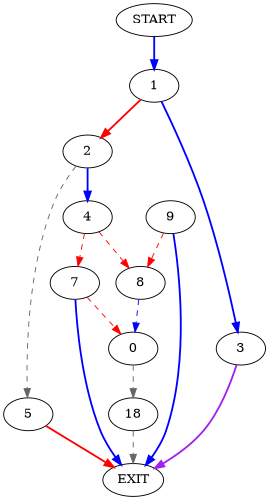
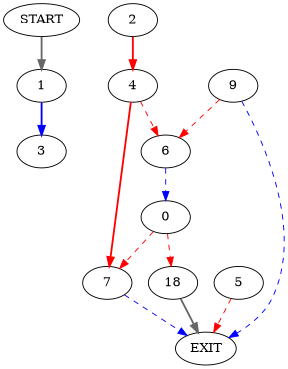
edge "START" -> "1": color blue -> gray40
edge "1" -> "2": removed
edge "2" -> "4": color blue -> red
edge "4" -> "7": style dashed -> bold
edge "2" -> "5": removed
node "8": label "8" -> "6"
edge "7" -> "0": reversed
edge "9" -> "EXIT": style bold -> dashed
edge "0" -> "18": color gray40 -> red
edge "7" -> "EXIT": style bold -> dashed
edge "3" -> "EXIT": removed
edge "18" -> "EXIT": style dashed -> bold
edge "5" -> "EXIT": style bold -> dashed
